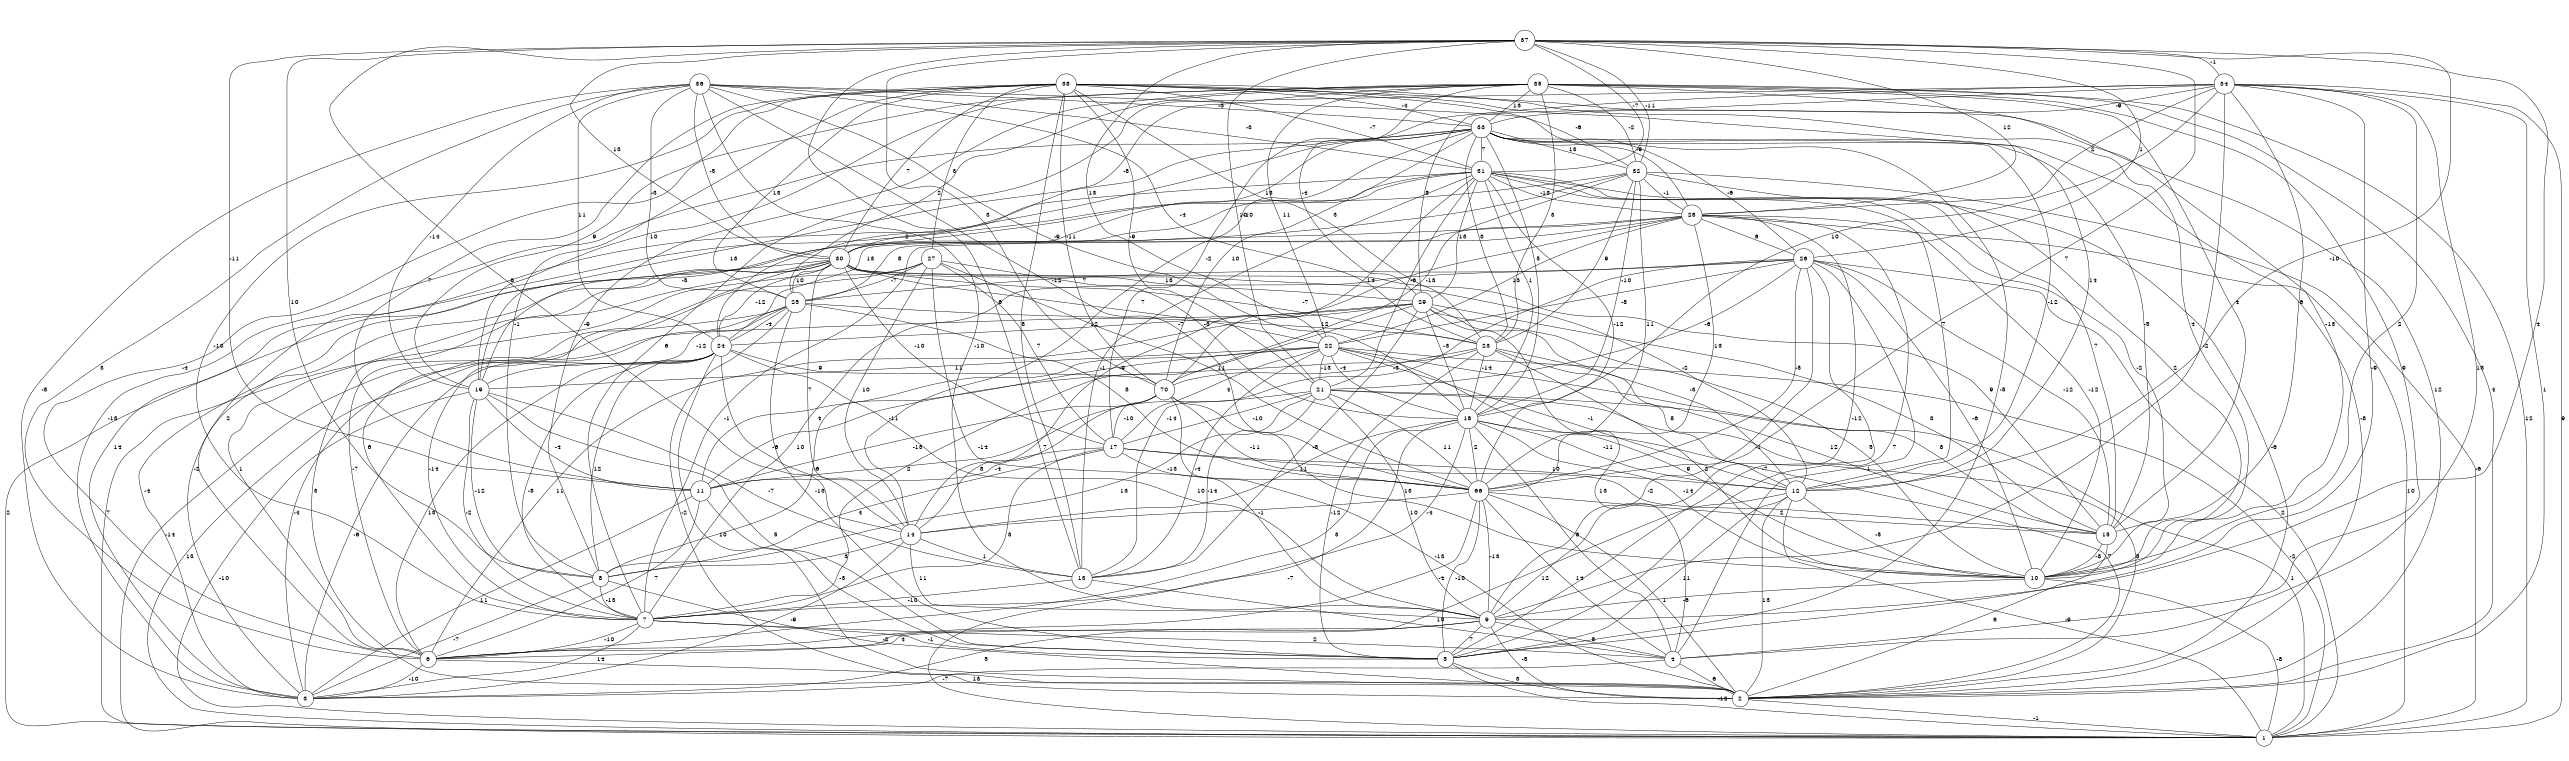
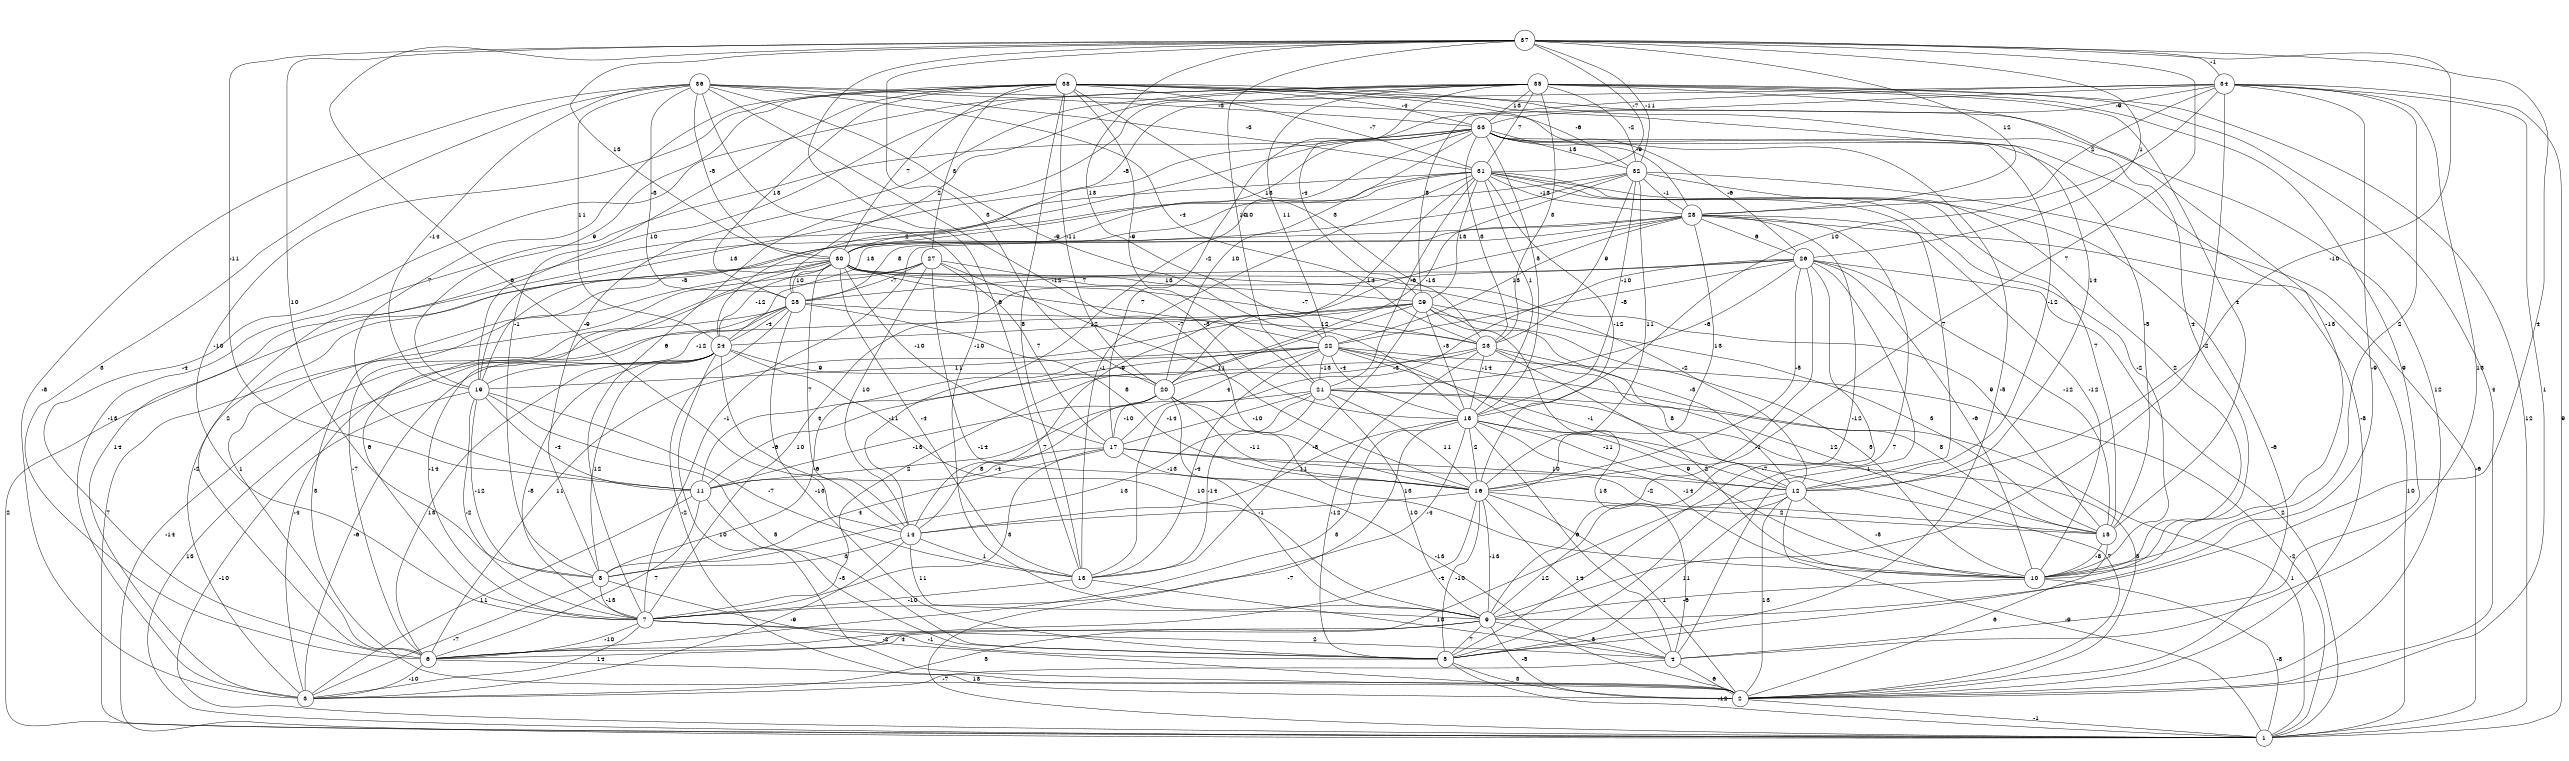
edge "33" -- "31": now "35" -- "31"
edge "34" -- "15": removed, label "6"
edge "30" -- "3": now "30" -- "13"
node "70": label "70" -> "20"
node "66": label "66" -> "16"
